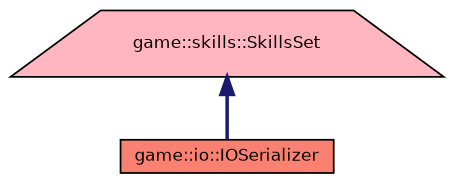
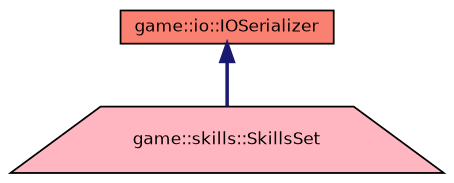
edge "game::io::IOSerializer" -> "game::skills::SkillsSet": reversed
